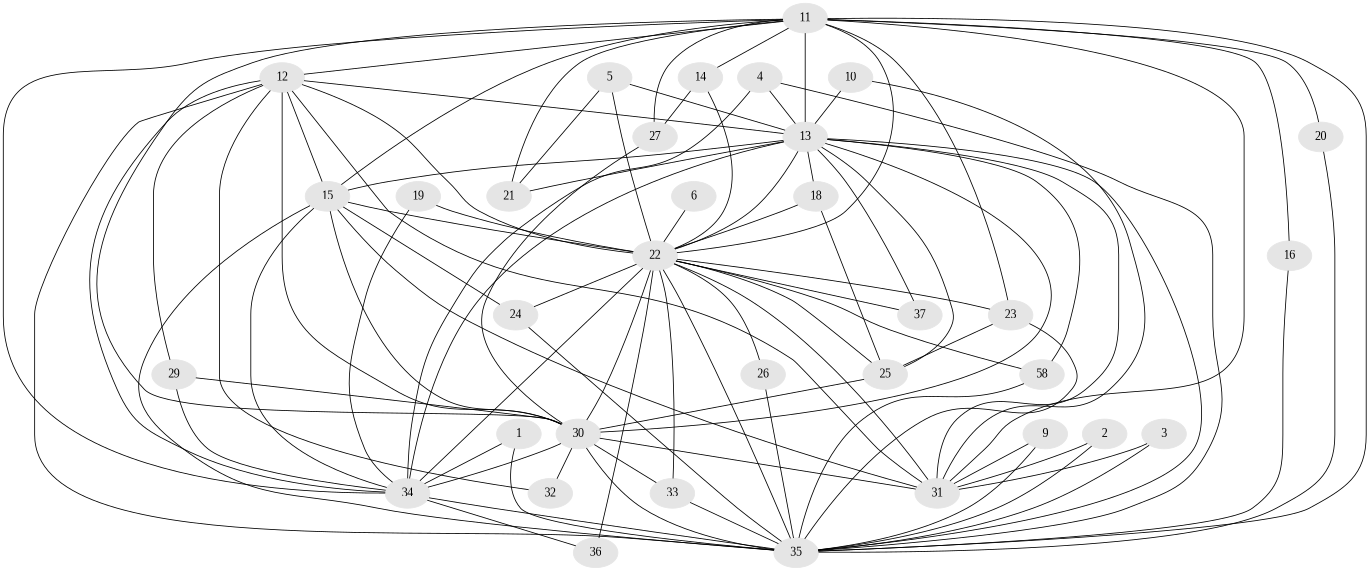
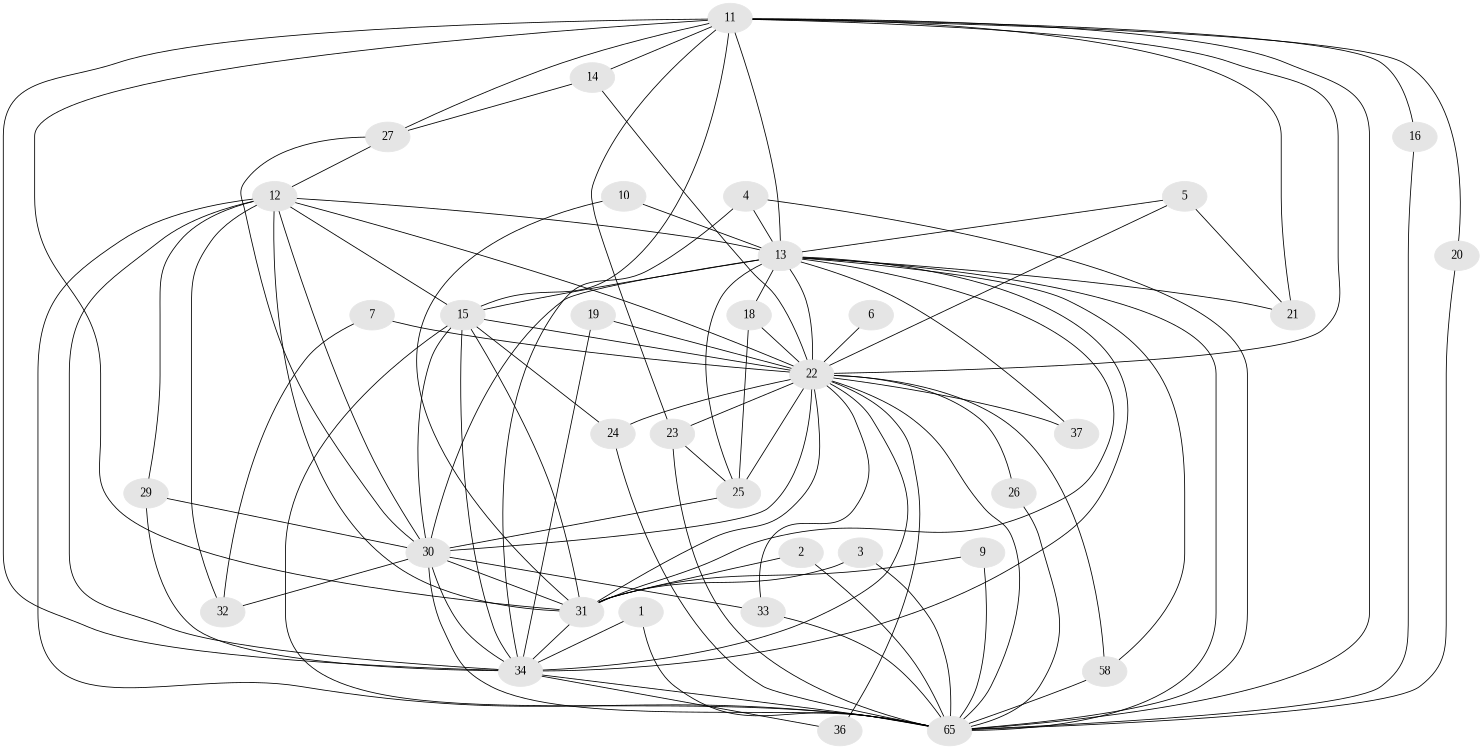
edge "11" -- "12": now "27" -- "12"
edge "11" -- "30": removed
node "7": added
node "35": label "35" -> "65"
edge "31" -- "34": added
